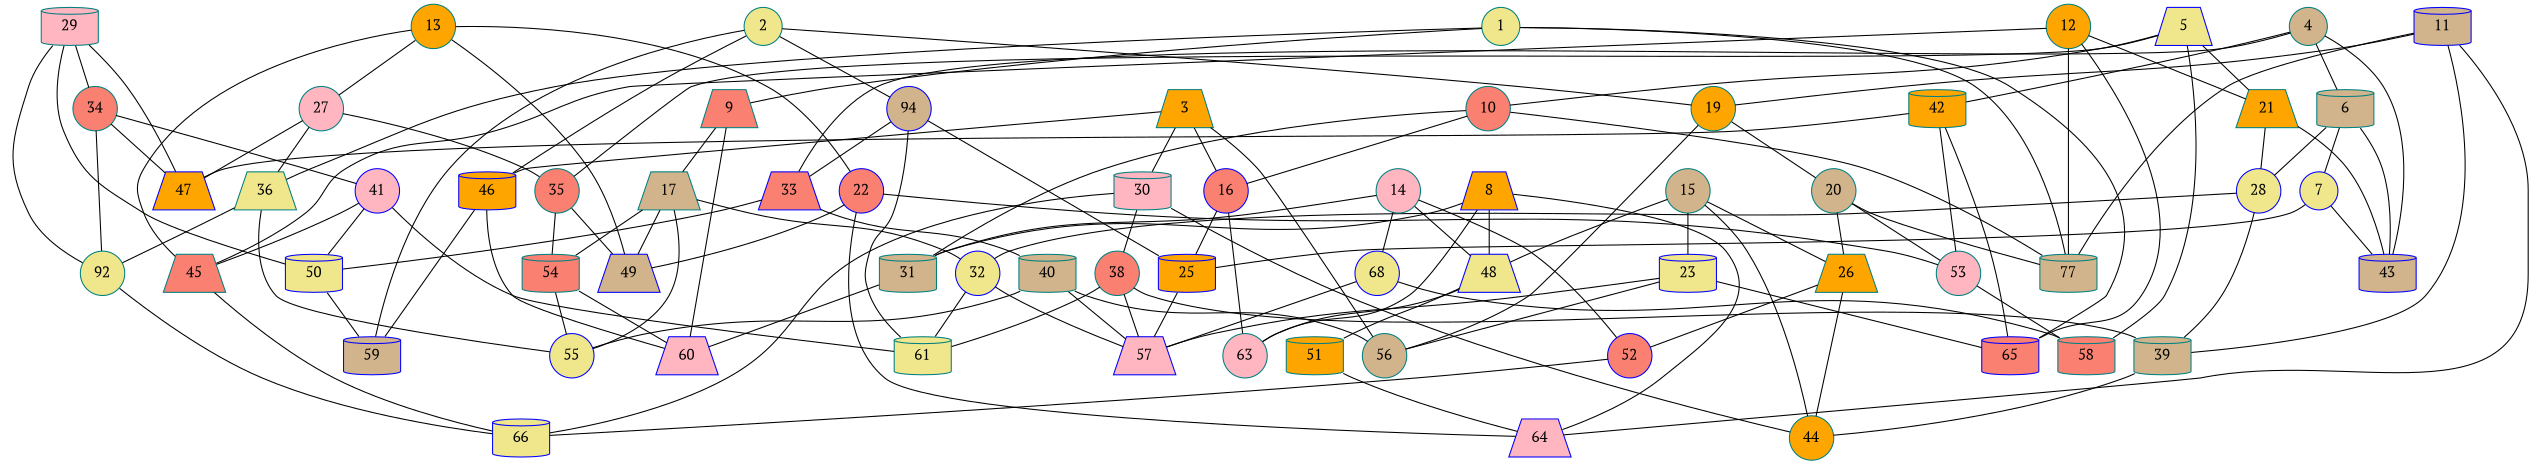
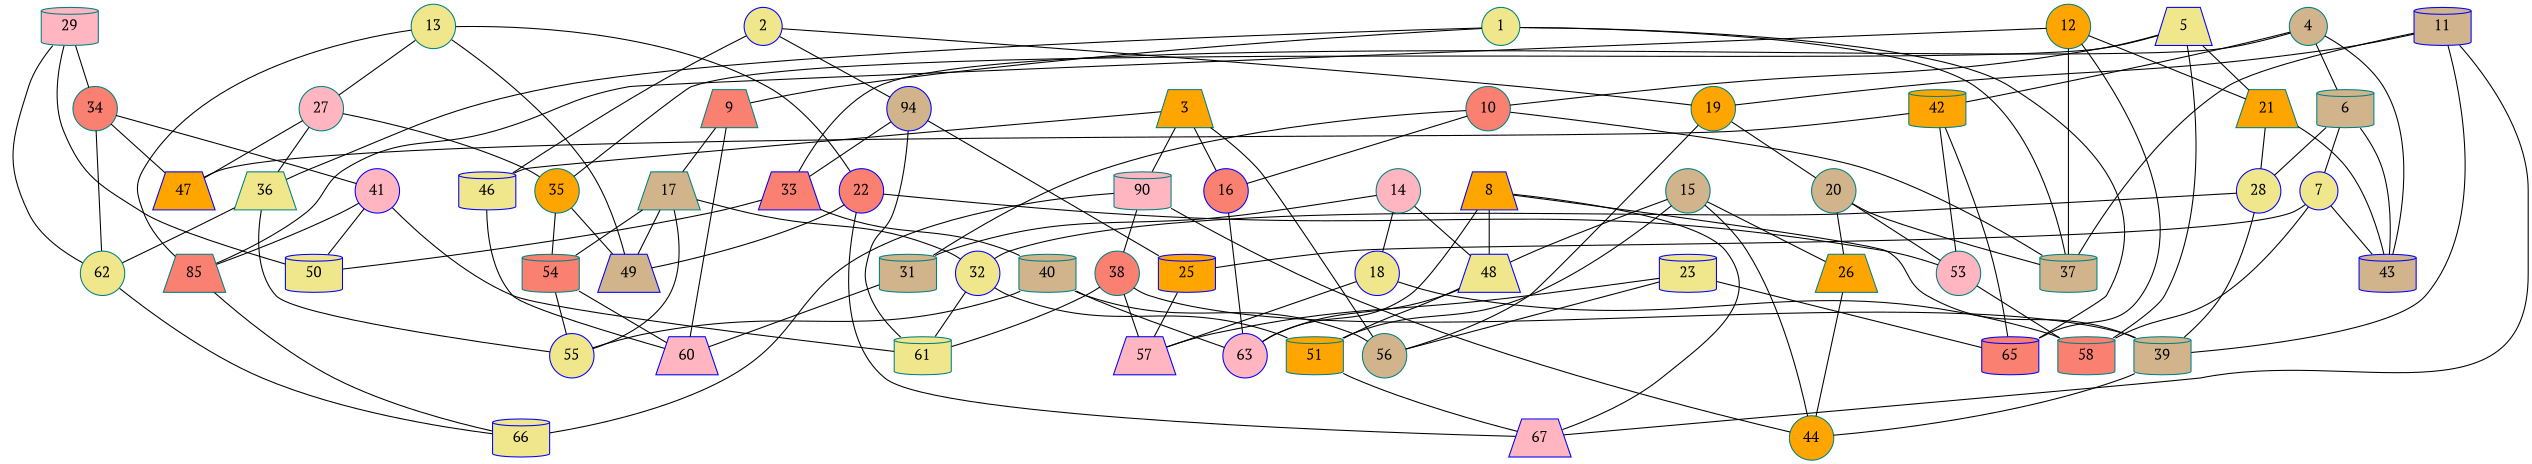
node "13": fillcolor orange -> khaki
node "2": color teal -> blue
edge "29" -- "47": removed
node "46": fillcolor orange -> khaki
node "35": fillcolor salmon -> orange
node "30": label "30" -> "90"
edge "8" -- "31": now "8" -- "39"
edge "16" -- "25": removed
edge "15" -- "23": now "15" -- "51"
node "92": label "92" -> "62"
node "45": label "45" -> "85"
node "68": label "68" -> "18"
node "77": label "77" -> "37"
edge "7" -- "58": added
edge "40" -- "57": now "40" -- "63"
edge "32" -- "57": now "32" -- "51"
node "59": removed
node "63": color teal -> blue
node "52": removed
node "64": label "64" -> "67"
